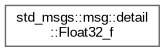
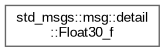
node "std_msgs::msg::detail ::Float32_f": label "std_msgs::msg::detail ::Float32_f" -> "std_msgs::msg::detail ::Float30_f"
